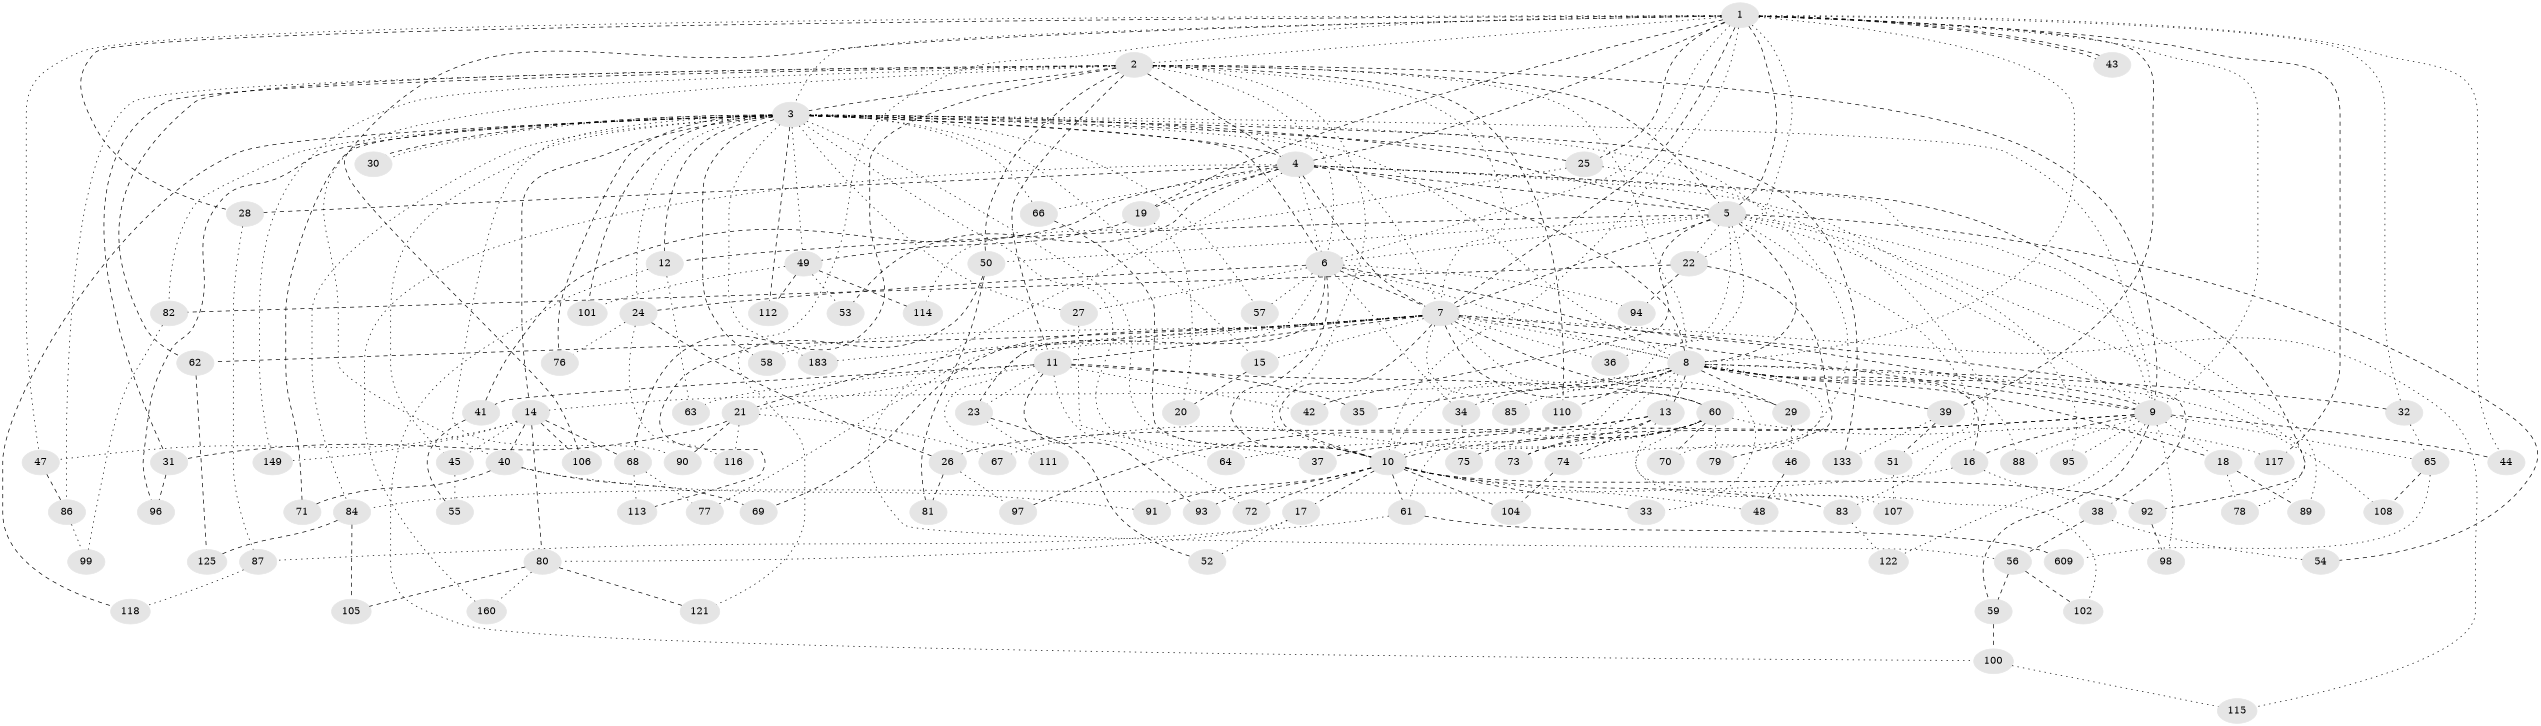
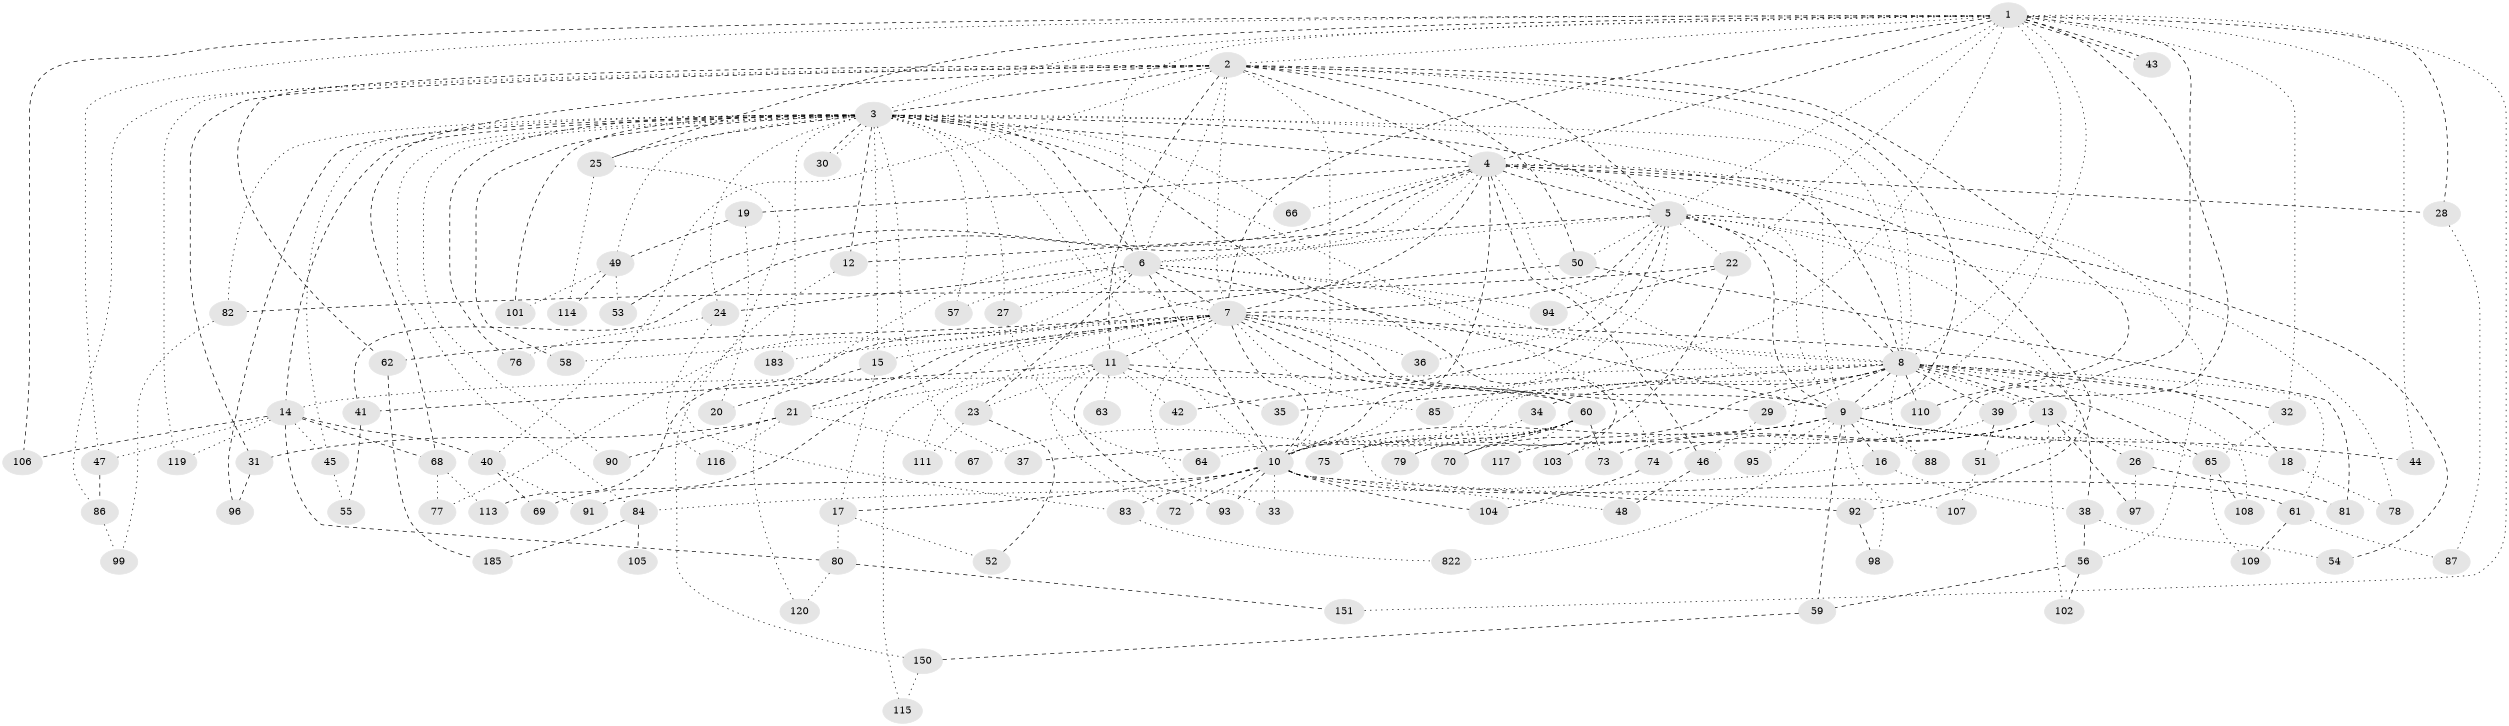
edge "1" -- "19": removed
edge "1" -- "5": style dashed -> dotted
edge "5" -- "9": style dotted -> dashed
node "112": removed
edge "4" -- "46": added
edge "12" -- "63": removed
edge "6" -- "34": removed
edge "8" -- "16": now "8" -- "65"
edge "8" -- "70": style dotted -> dashed
edge "24" -- "26": removed
edge "66" -- "10": now "4" -- "10"
edge "15" -- "17": added
node "149": label "149" -> "119"
node "133": label "133" -> "103"
edge "10" -- "33": style dashed -> dotted
node "71": removed
node "89": removed
node "125": label "125" -> "185"
node "122": label "122" -> "822"
node "609": label "609" -> "109"
edge "80" -- "105": removed
node "118": removed
node "160": label "160" -> "120"
node "121": label "121" -> "151"
node "100": label "100" -> "150"
